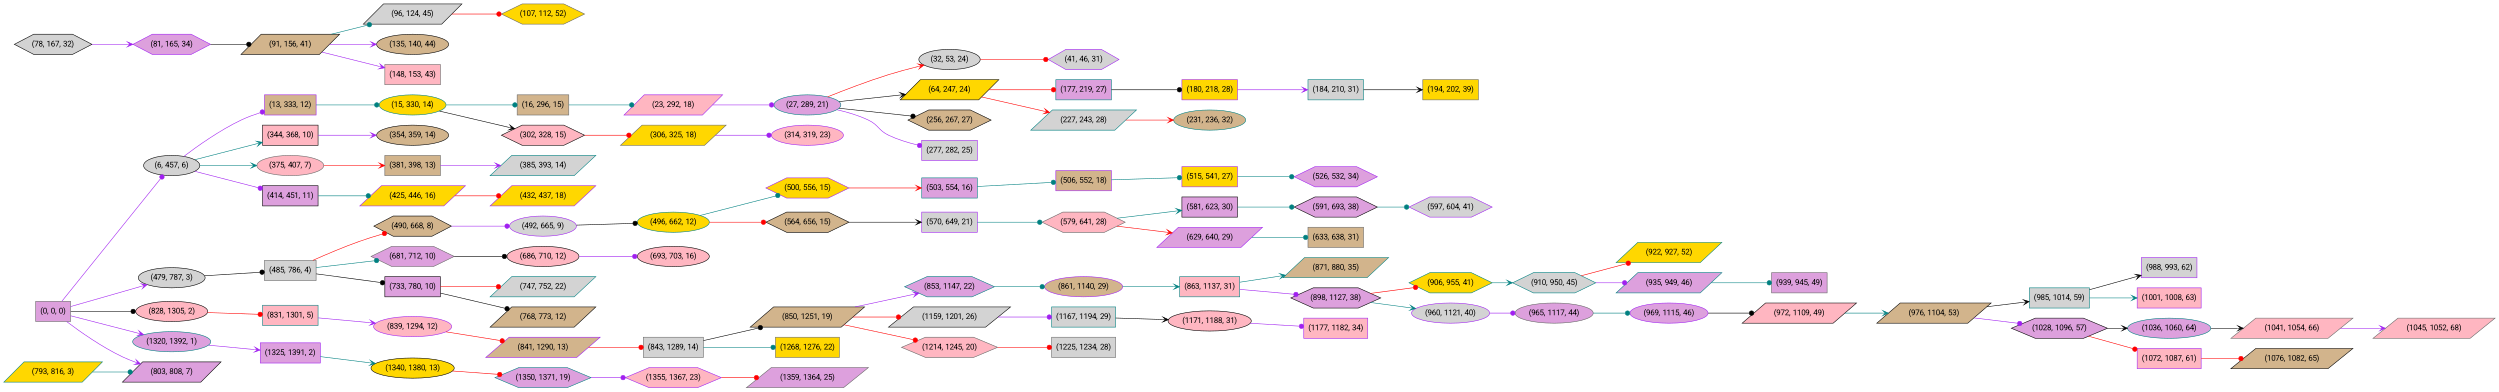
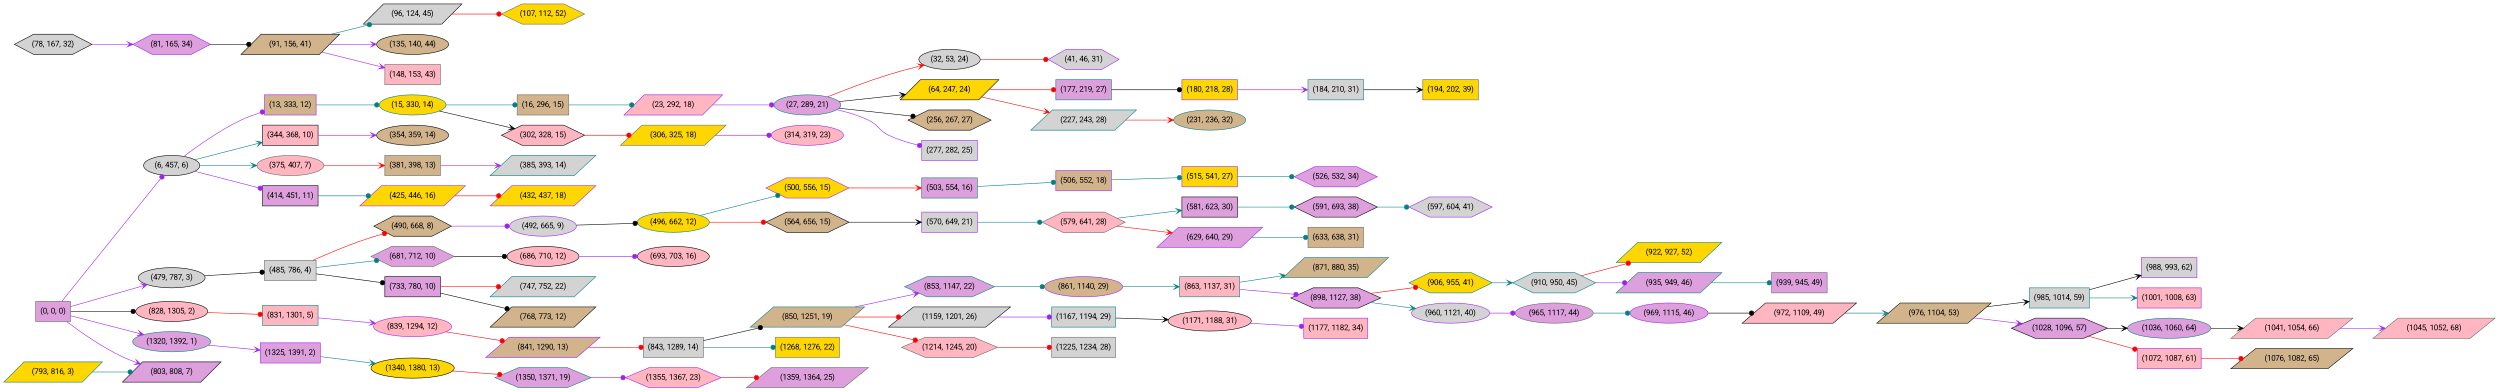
node "(850, 1251, 19)": color black -> teal
edge "(976, 1104, 53)" -> "(1028, 1096, 57)": arrowhead dot -> vee
